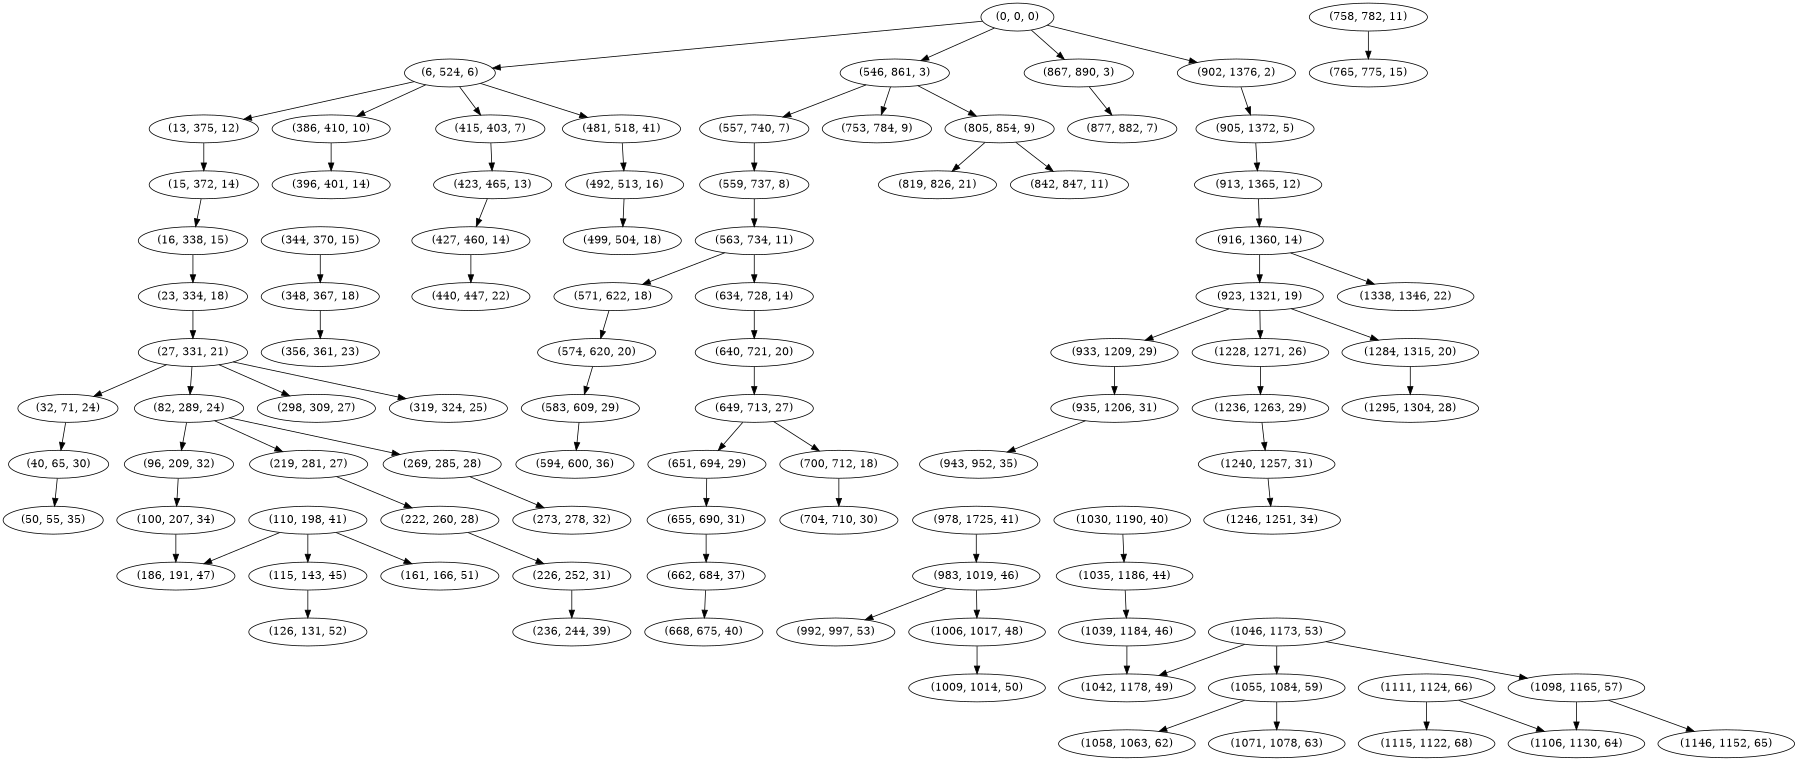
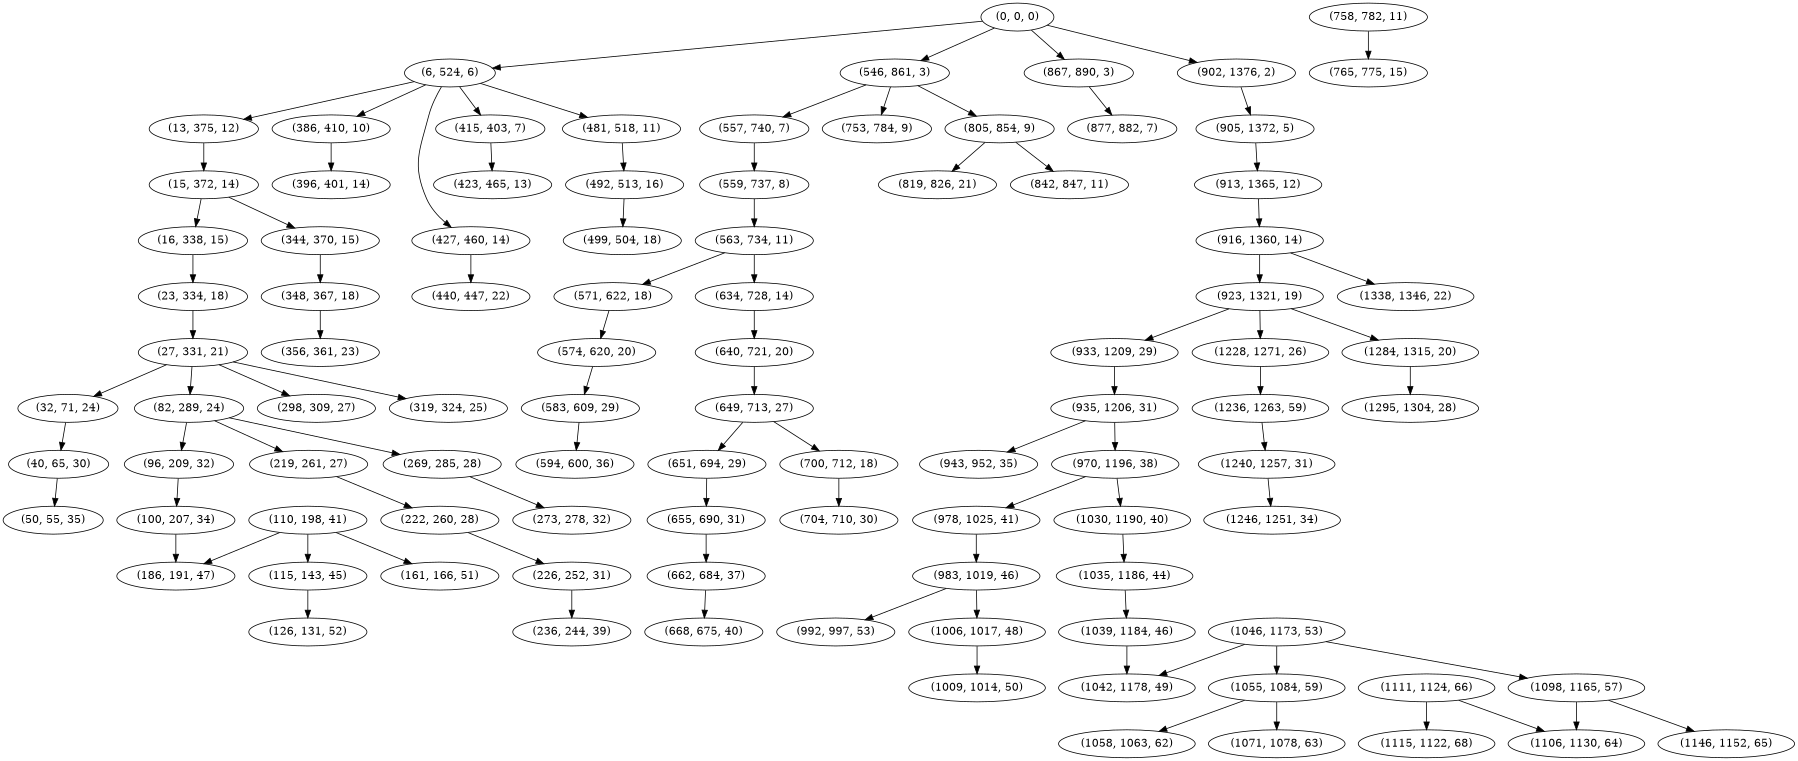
node "(481, 518, 41)": label "(481, 518, 41)" -> "(481, 518, 11)"
edge "(423, 465, 13)" -> "(427, 460, 14)": now "(6, 524, 6)" -> "(427, 460, 14)"
edge "(15, 372, 14)" -> "(344, 370, 15)": added
node "(1236, 1263, 29)": label "(1236, 1263, 29)" -> "(1236, 1263, 59)"
node "(219, 281, 27)": label "(219, 281, 27)" -> "(219, 261, 27)"
node "(970, 1196, 38)": added
node "(978, 1725, 41)": label "(978, 1725, 41)" -> "(978, 1025, 41)"
